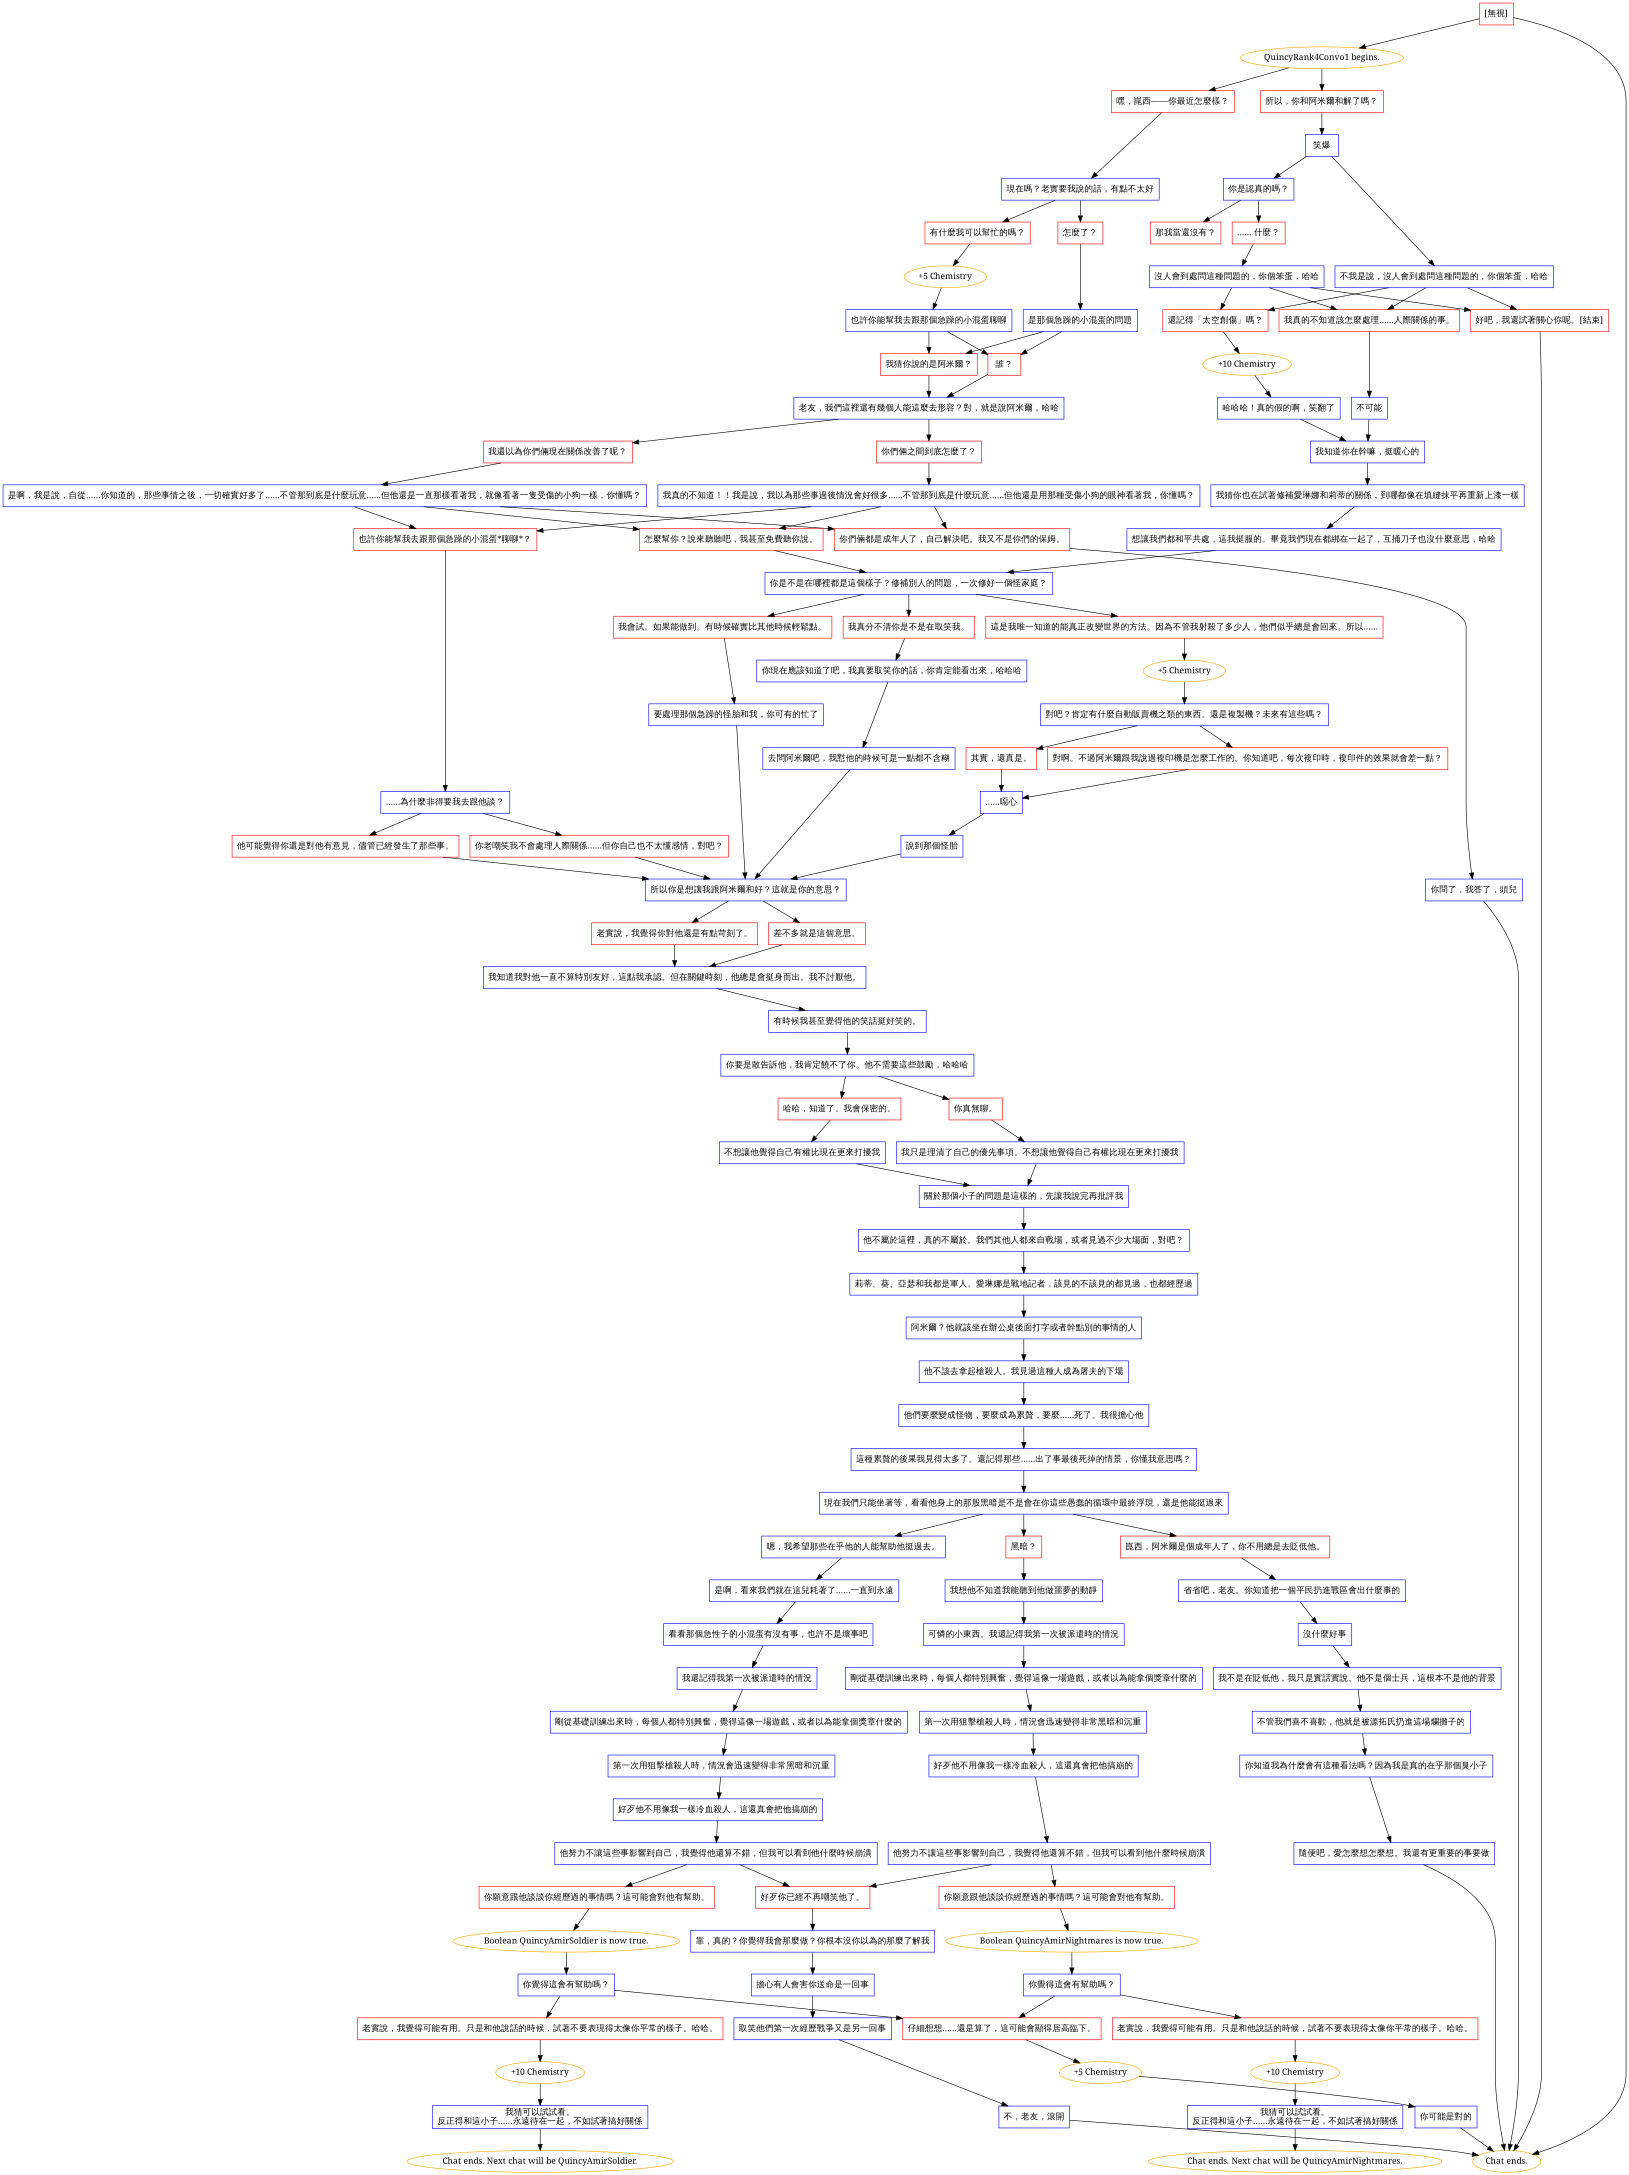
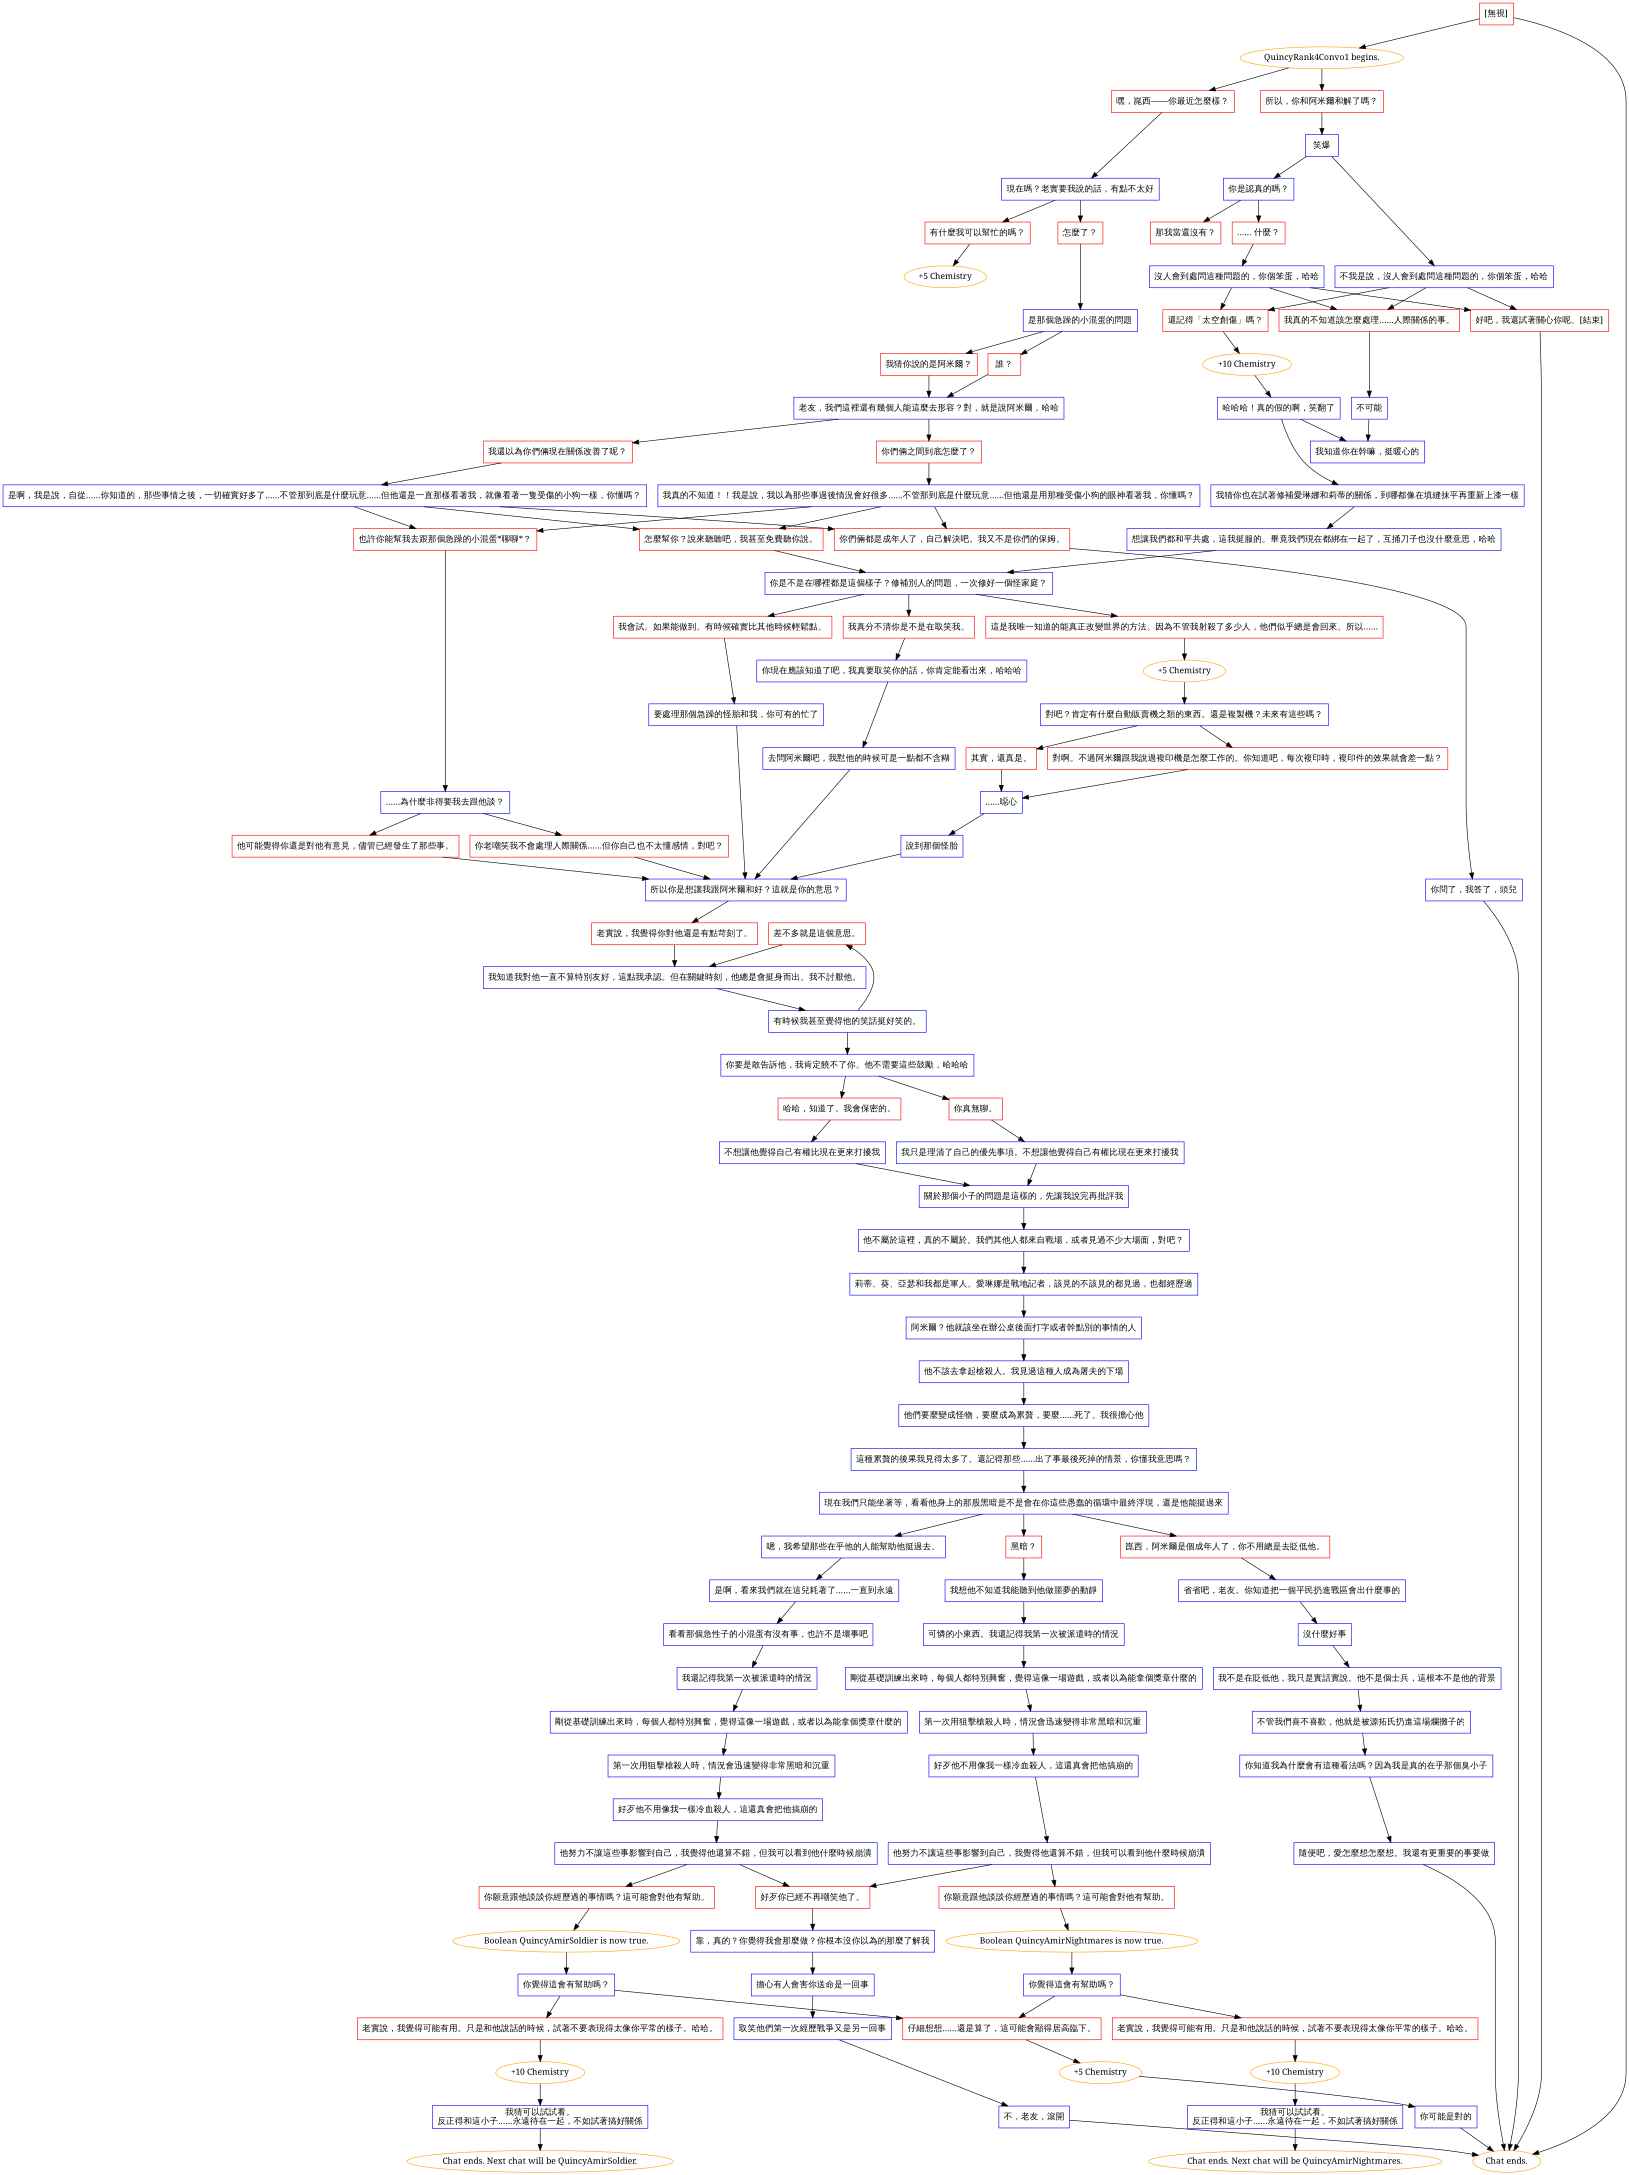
node "也許你能幫我去跟那個急躁的小混蛋聊聊": removed
edge "我知道你在幹嘛，挺暖心的" -> "我猜你也在試著修補愛琳娜和莉蒂的關係，到哪都像在填縫抹平再重新上漆一樣": now "哈哈哈！真的假的啊，笑翻了" -> "我猜你也在試著修補愛琳娜和莉蒂的關係，到哪都像在填縫抹平再重新上漆一樣"
edge "所以你是想讓我跟阿米爾和好？這就是你的意思？" -> "差不多就是這個意思。": now "有時候我甚至覺得他的笑話挺好笑的。" -> "差不多就是這個意思。"
